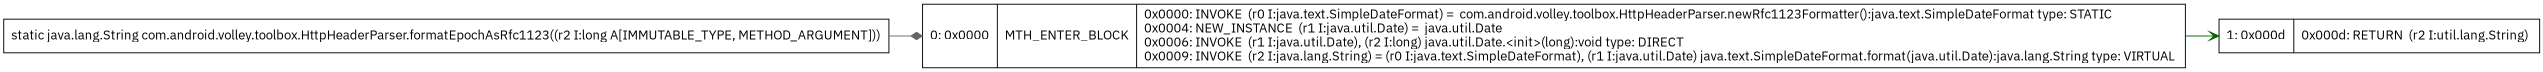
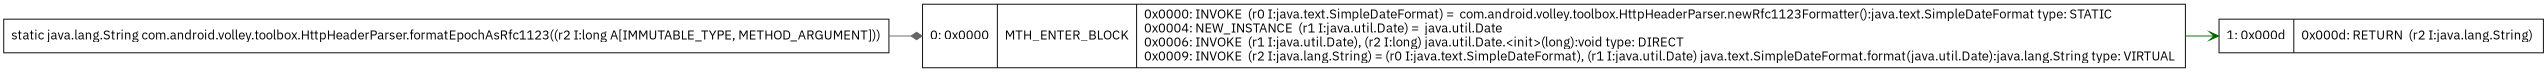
node "1: 0x000d": text "0x000d: RETURN  (r2 I:util.lang.String)" -> "0x000d: RETURN  (r2 I:java.lang.String)"
